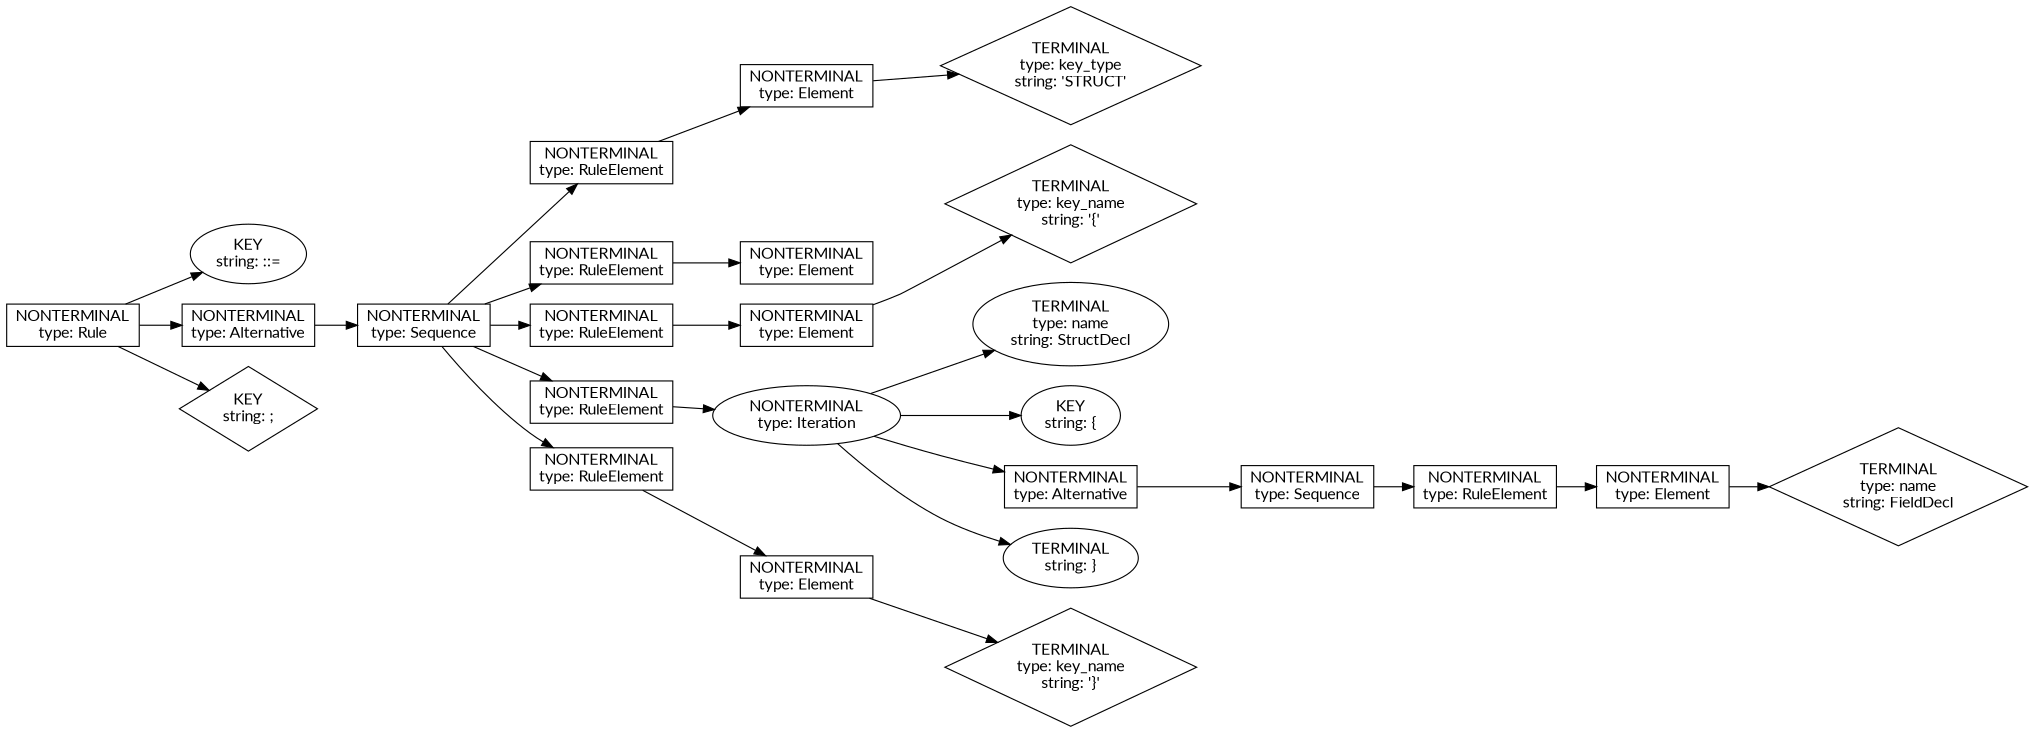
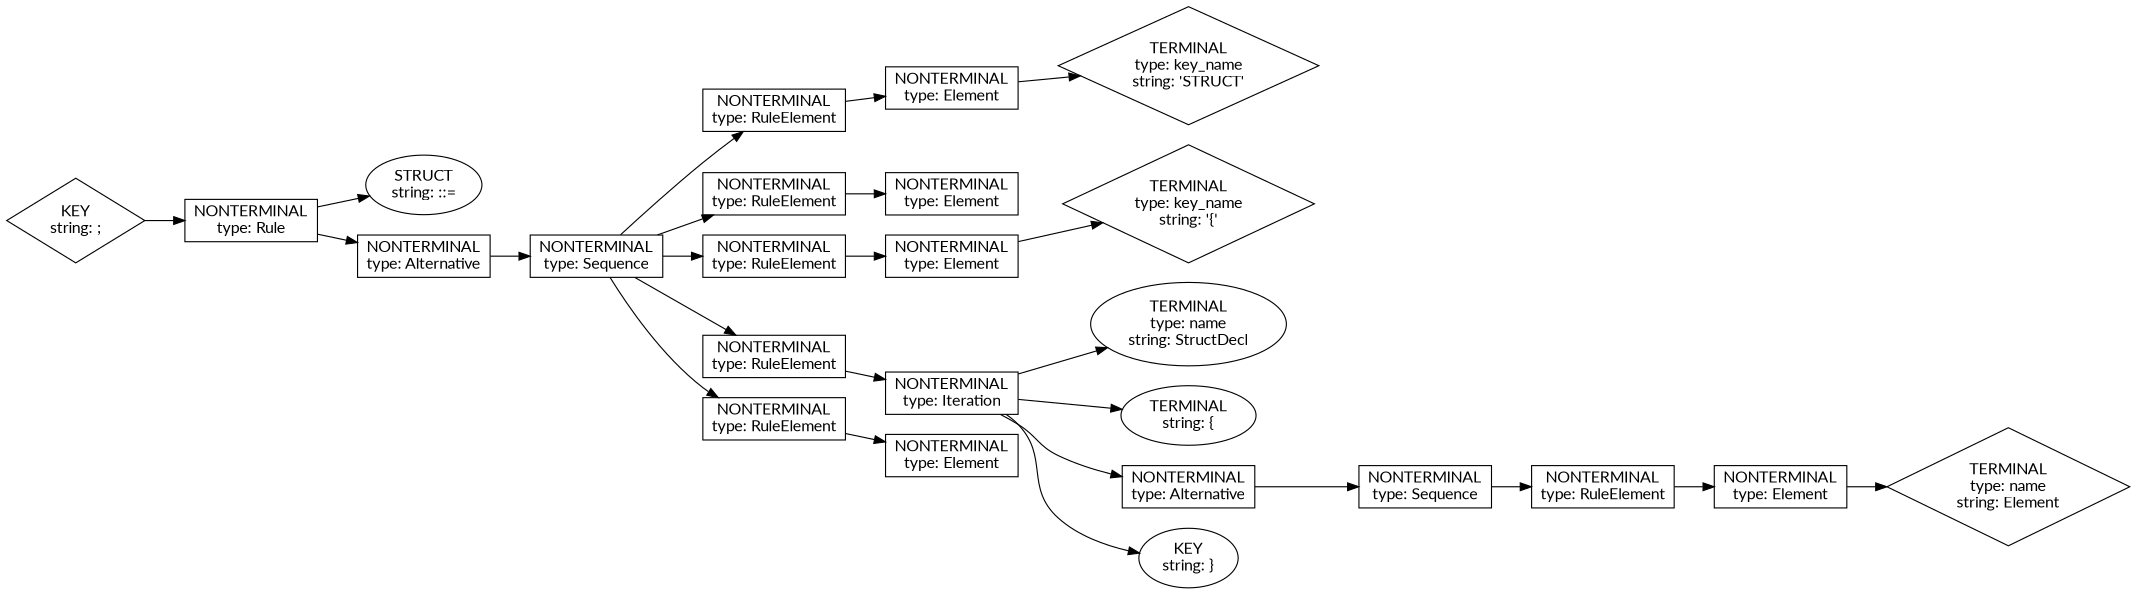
node "TERMINAL type: key_type string: 'STRUCT'": label "TERMINAL type: key_type string: 'STRUCT'" -> "TERMINAL type: key_name string: 'STRUCT'"
node "KEY string: ::=": label "KEY string: ::=" -> "STRUCT string: ::="
edge "NONTERMINAL type: Rule" -> "KEY string: ;": reversed
node "NONTERMINAL type: Iteration": shape ellipse -> box
node "KEY string: {": label "KEY string: {" -> "TERMINAL string: {"
node "TERMINAL type: name string: FieldDecl": label "TERMINAL type: name string: FieldDecl" -> "TERMINAL type: name string: Element"
node "TERMINAL string: }": label "TERMINAL string: }" -> "KEY string: }"
node "TERMINAL type: key_name string: '}'": removed
